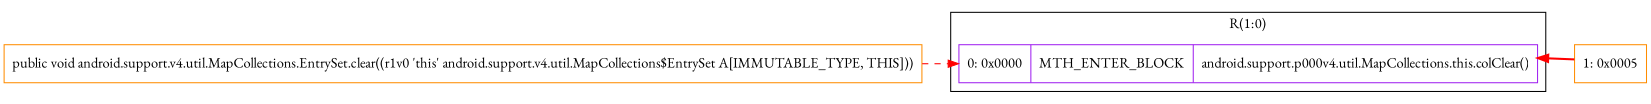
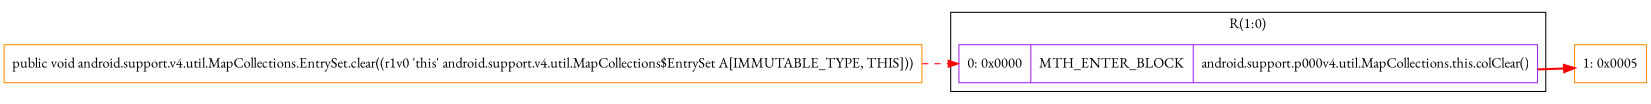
edge "1: 0x0005" -> "0: 0x0000": reversed
